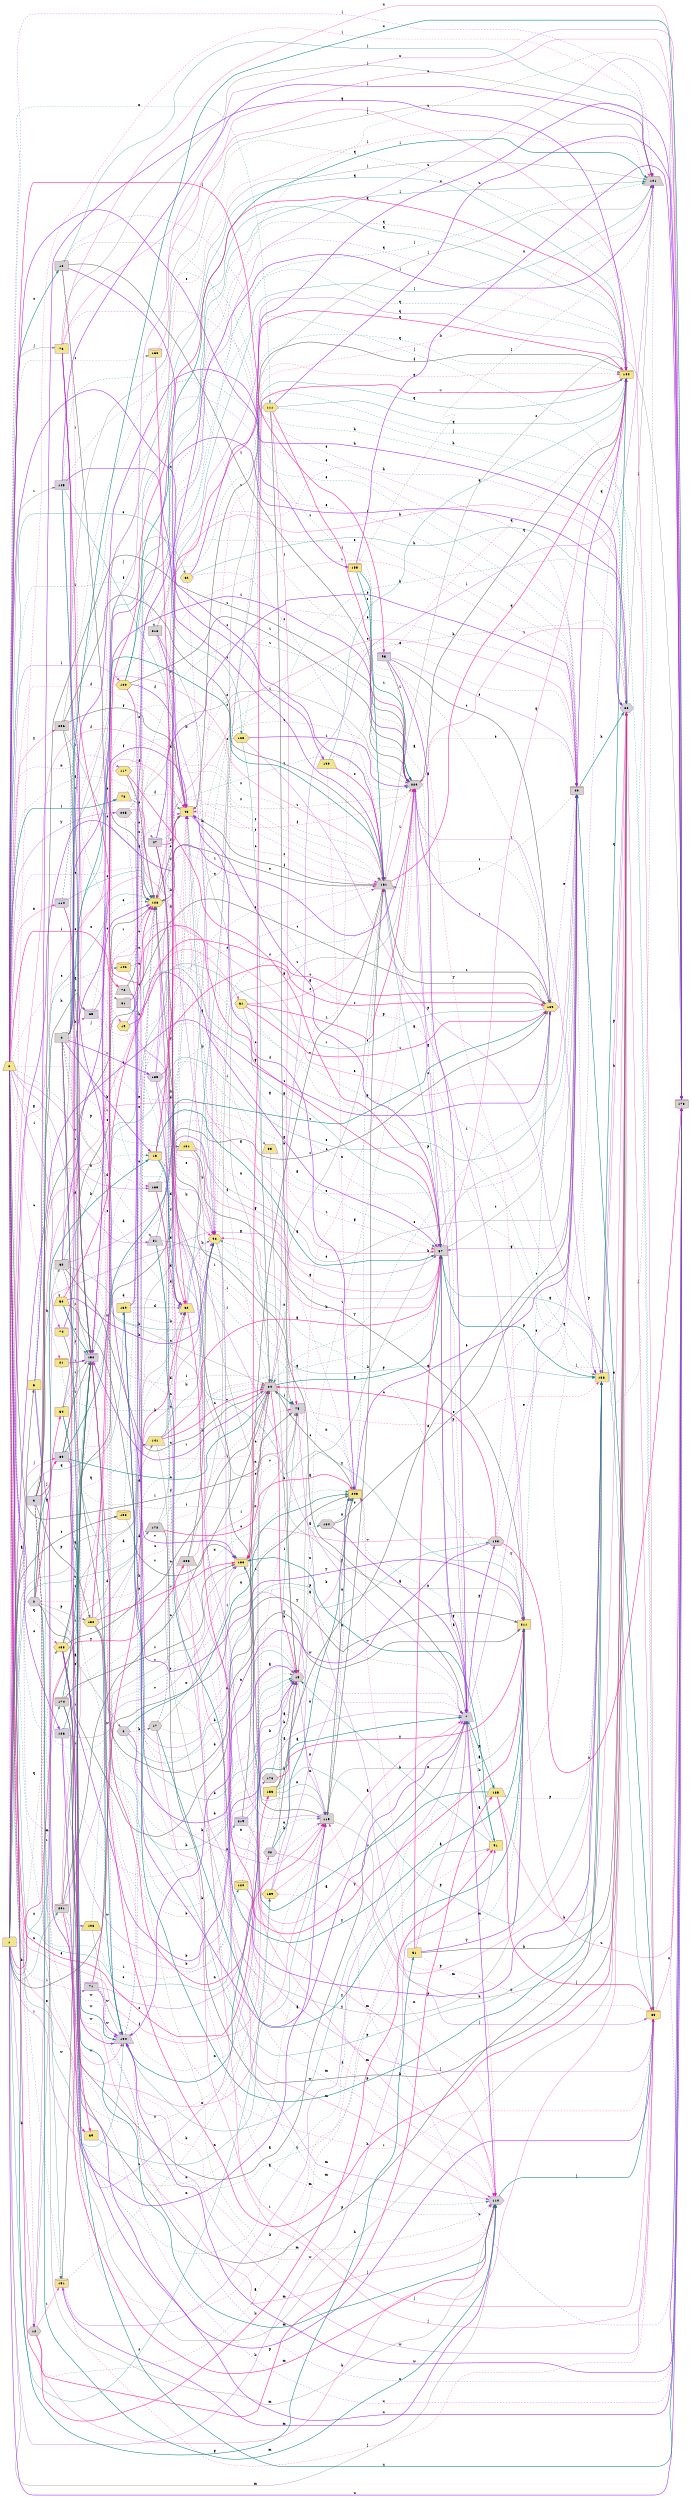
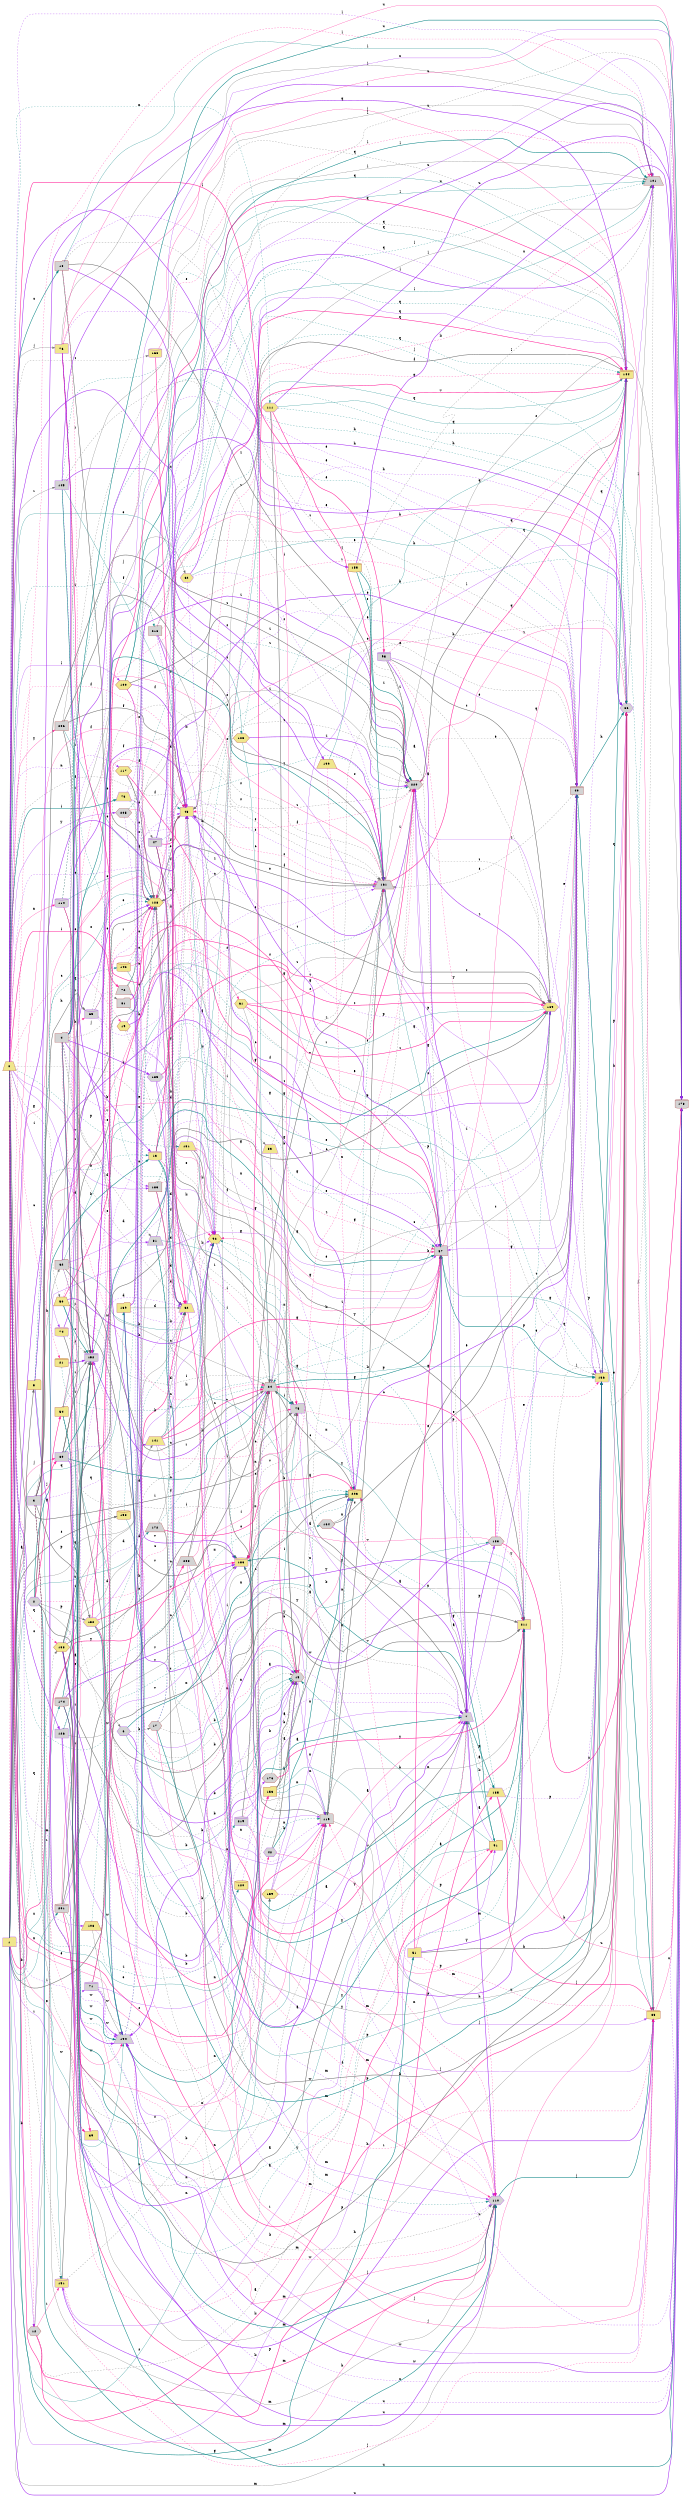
edge "174" -> "186": color gray40 -> purple
